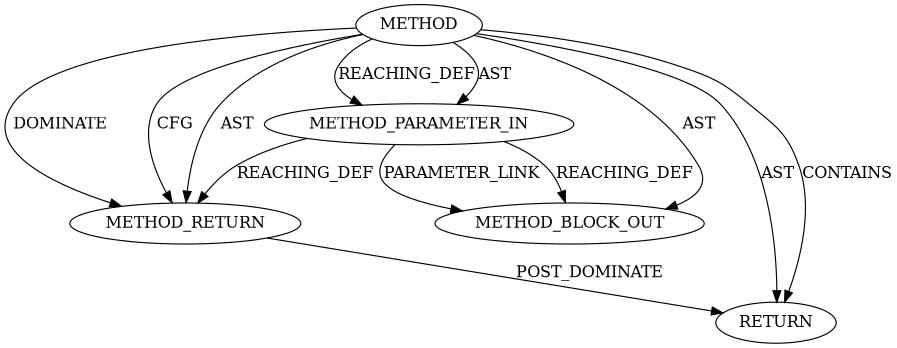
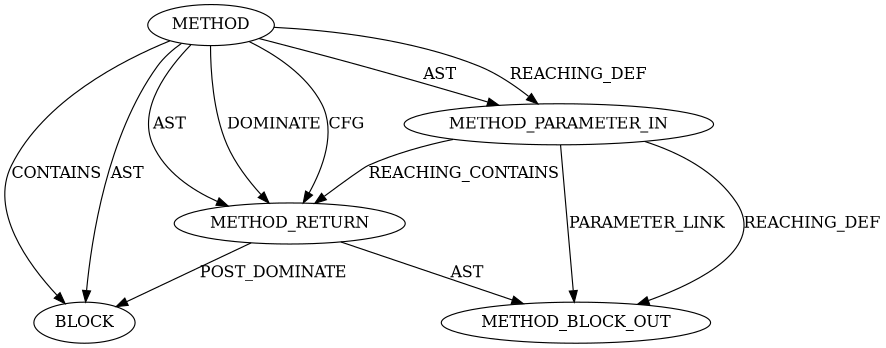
edge "METHOD" -> "METHOD_BLOCK_OUT": now "METHOD_RETURN" -> "METHOD_BLOCK_OUT"
edge "METHOD_PARAMETER_IN" -> "METHOD_RETURN": label "REACHING_DEF" -> "REACHING_CONTAINS"
node "RETURN": label "RETURN" -> "BLOCK"
